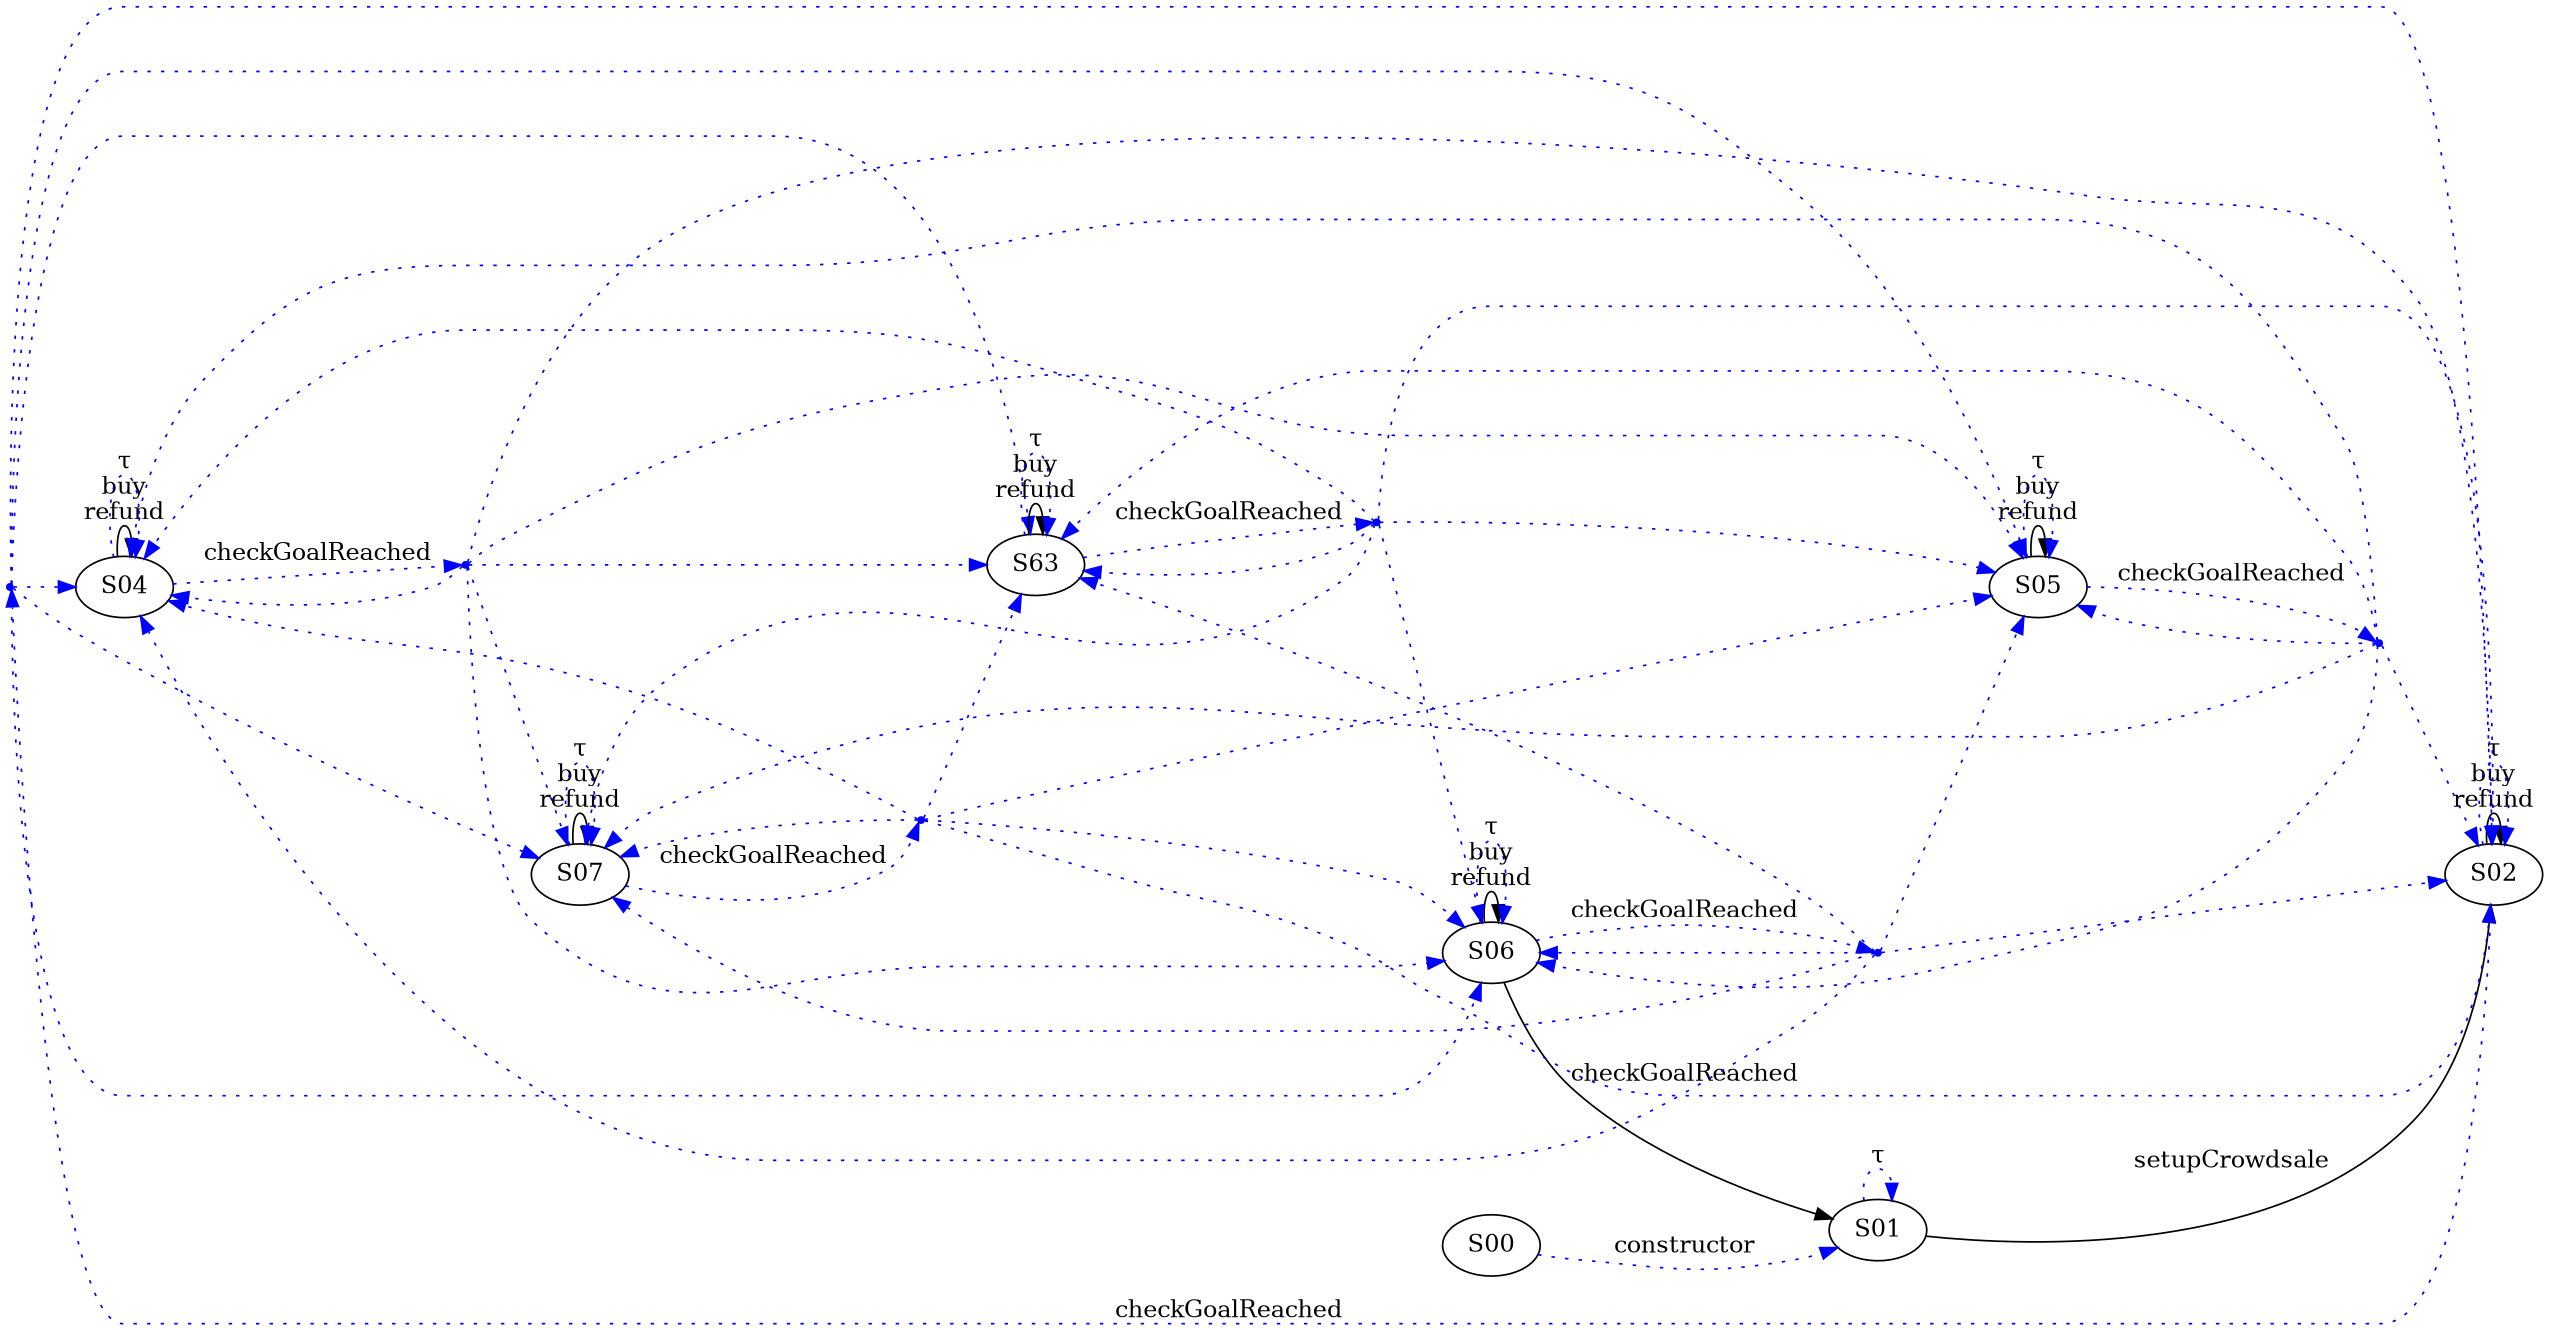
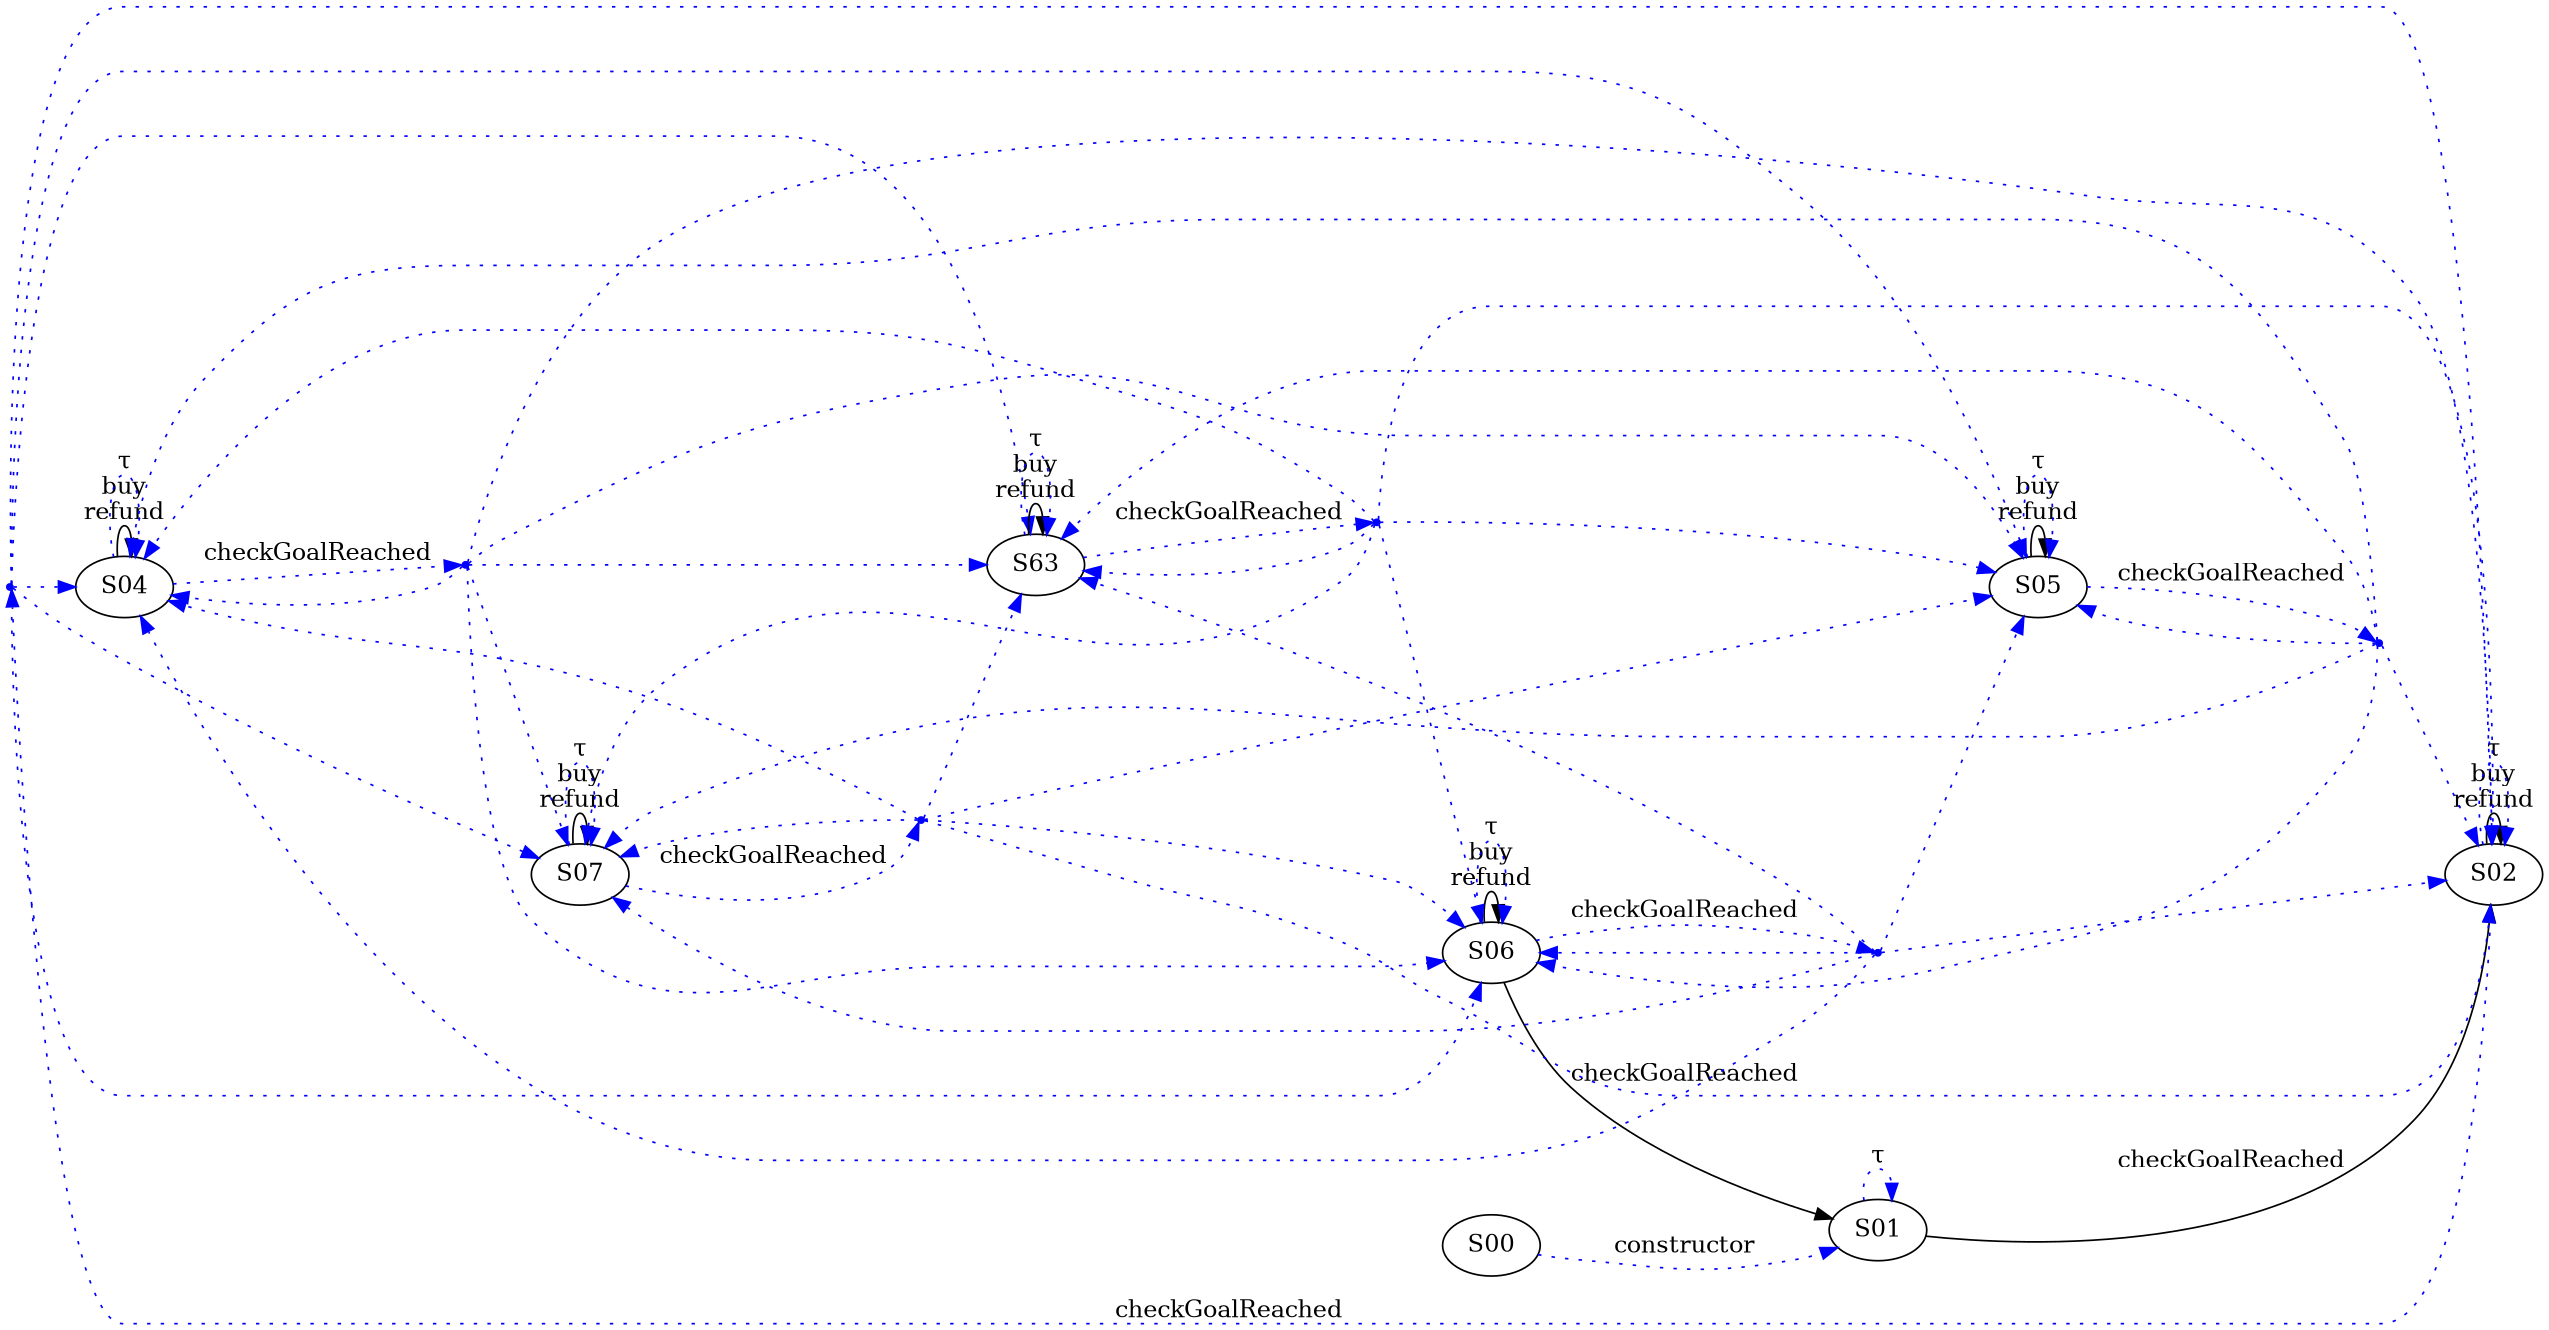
edge "S01" -> "S02": label "setupCrowdsale" -> "checkGoalReached"
